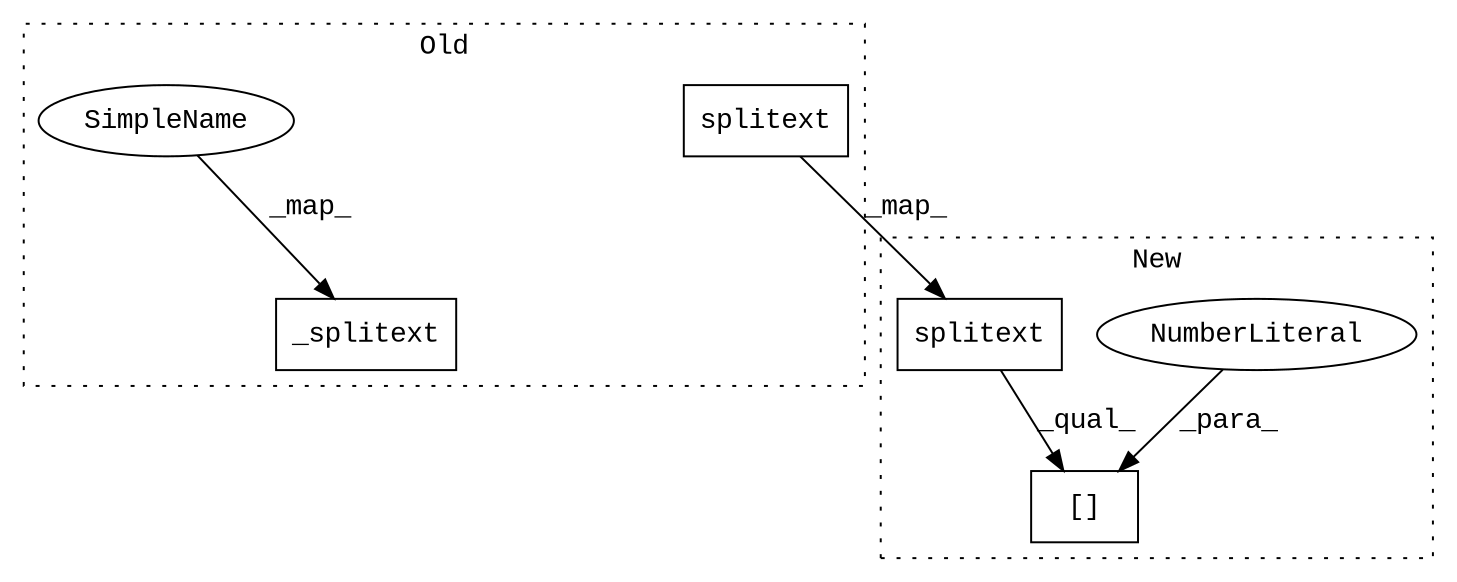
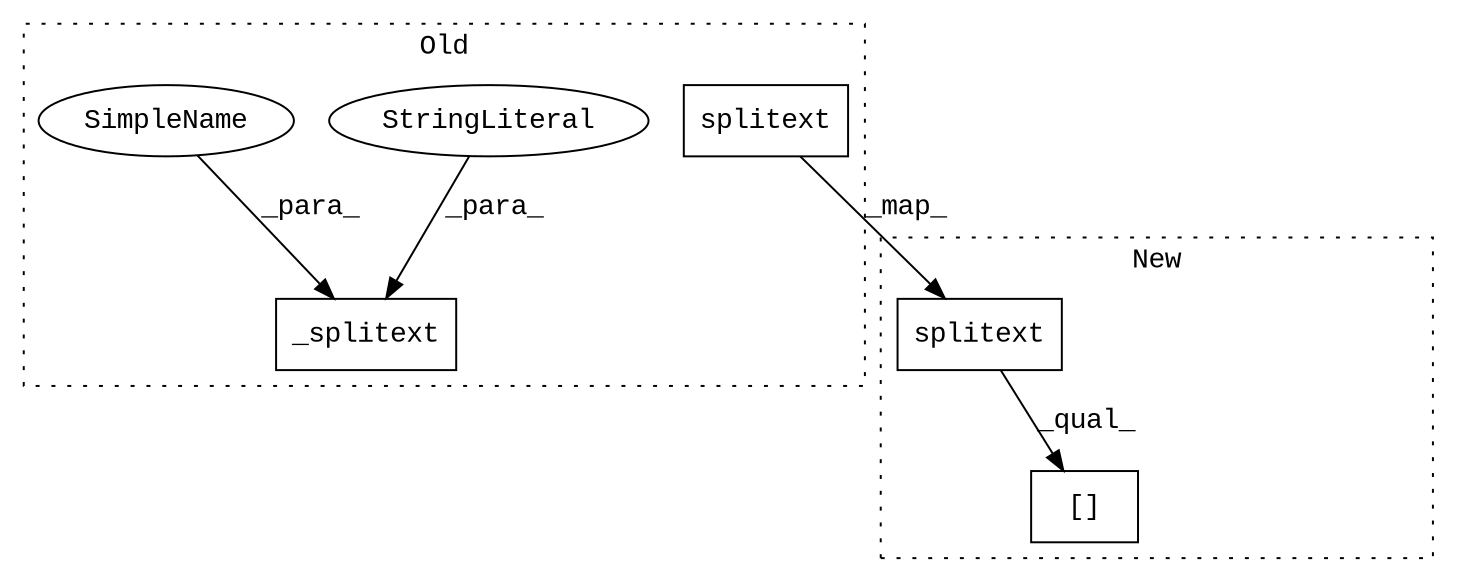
node "StringLiteral": added
edge "SimpleName" -> "_splitext": label "_map_" -> "_para_"
node "NumberLiteral": removed
